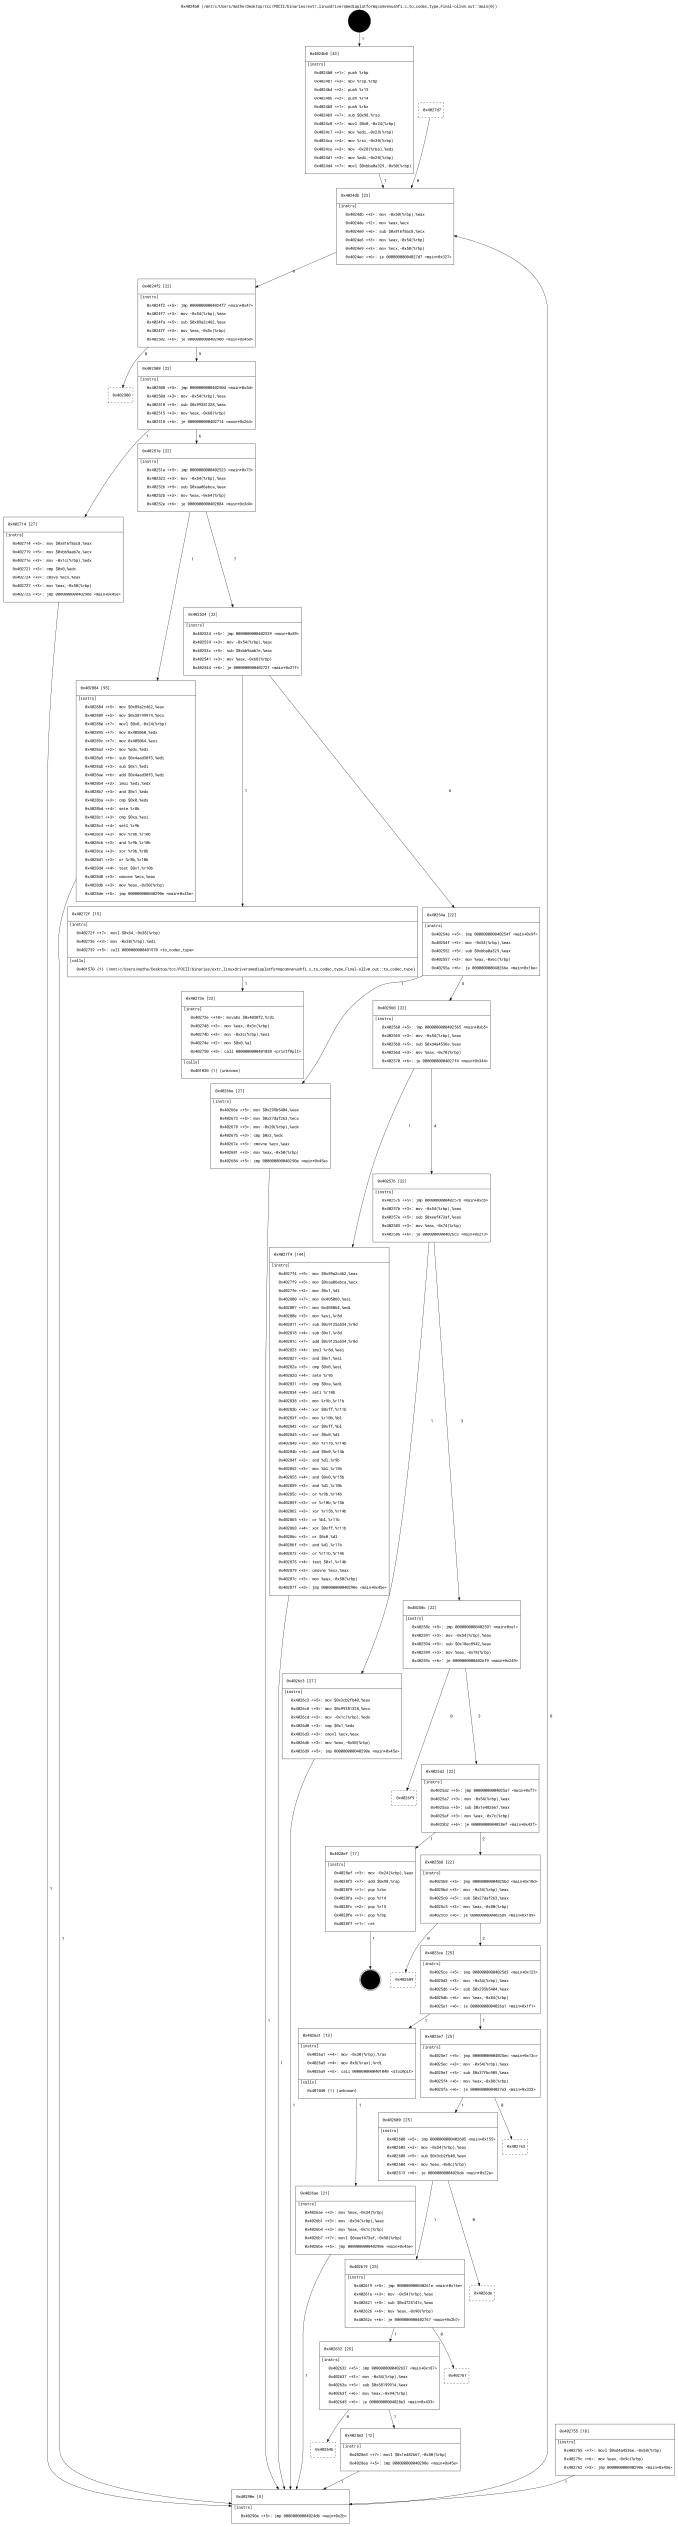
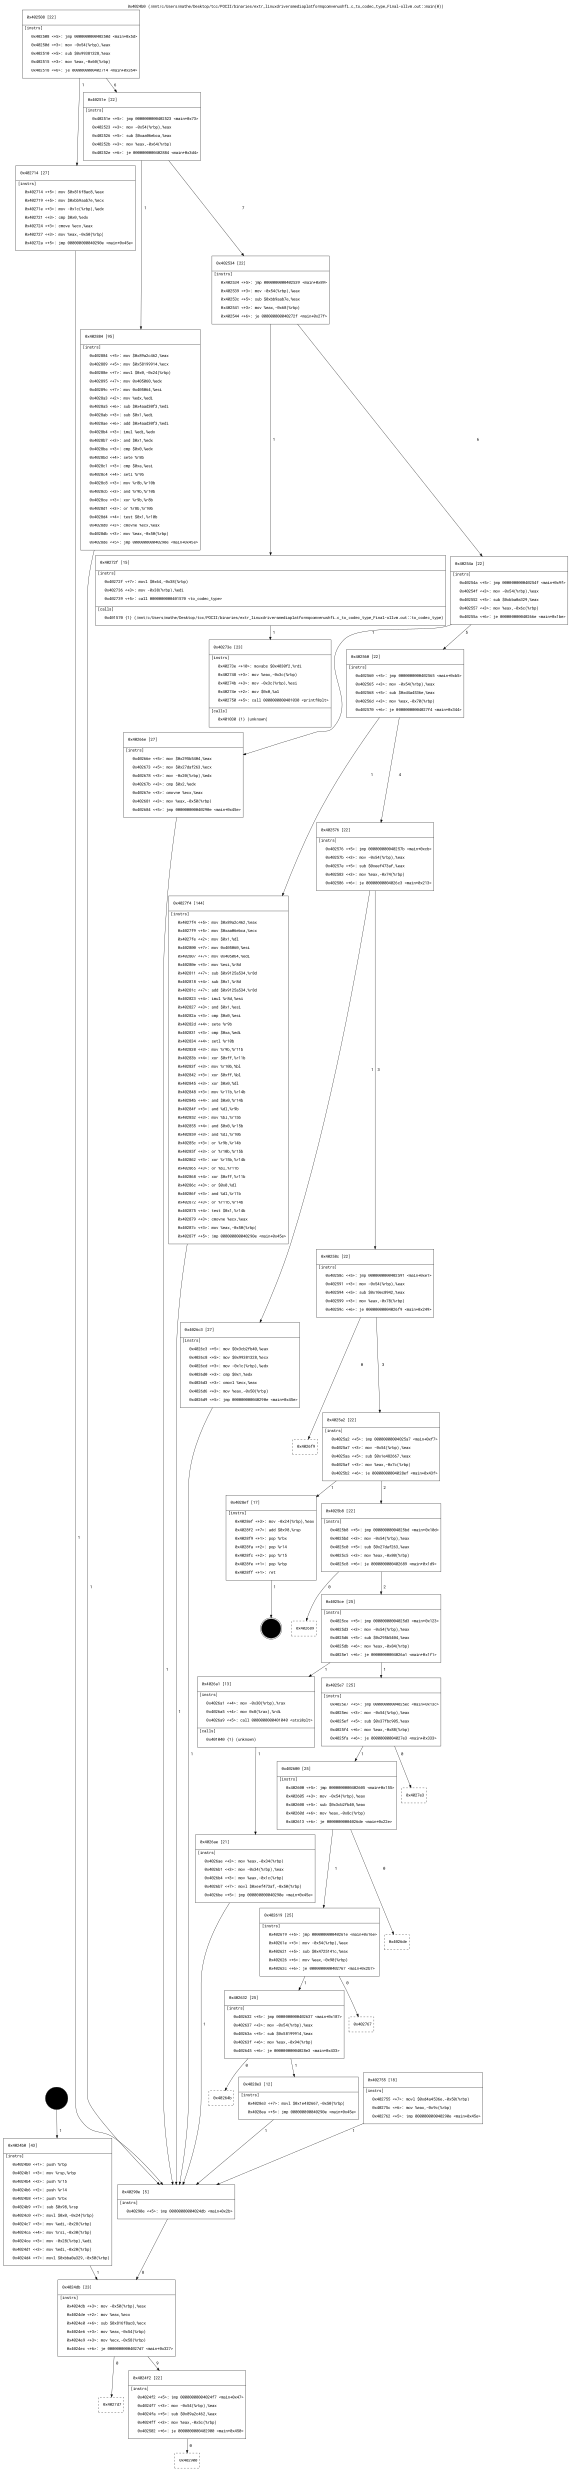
edge "0x4027d7" -> "0x4024db [23]": reversed
edge "0x4024f2 [22]" -> "0x402508 [22]": removed, label "9"
